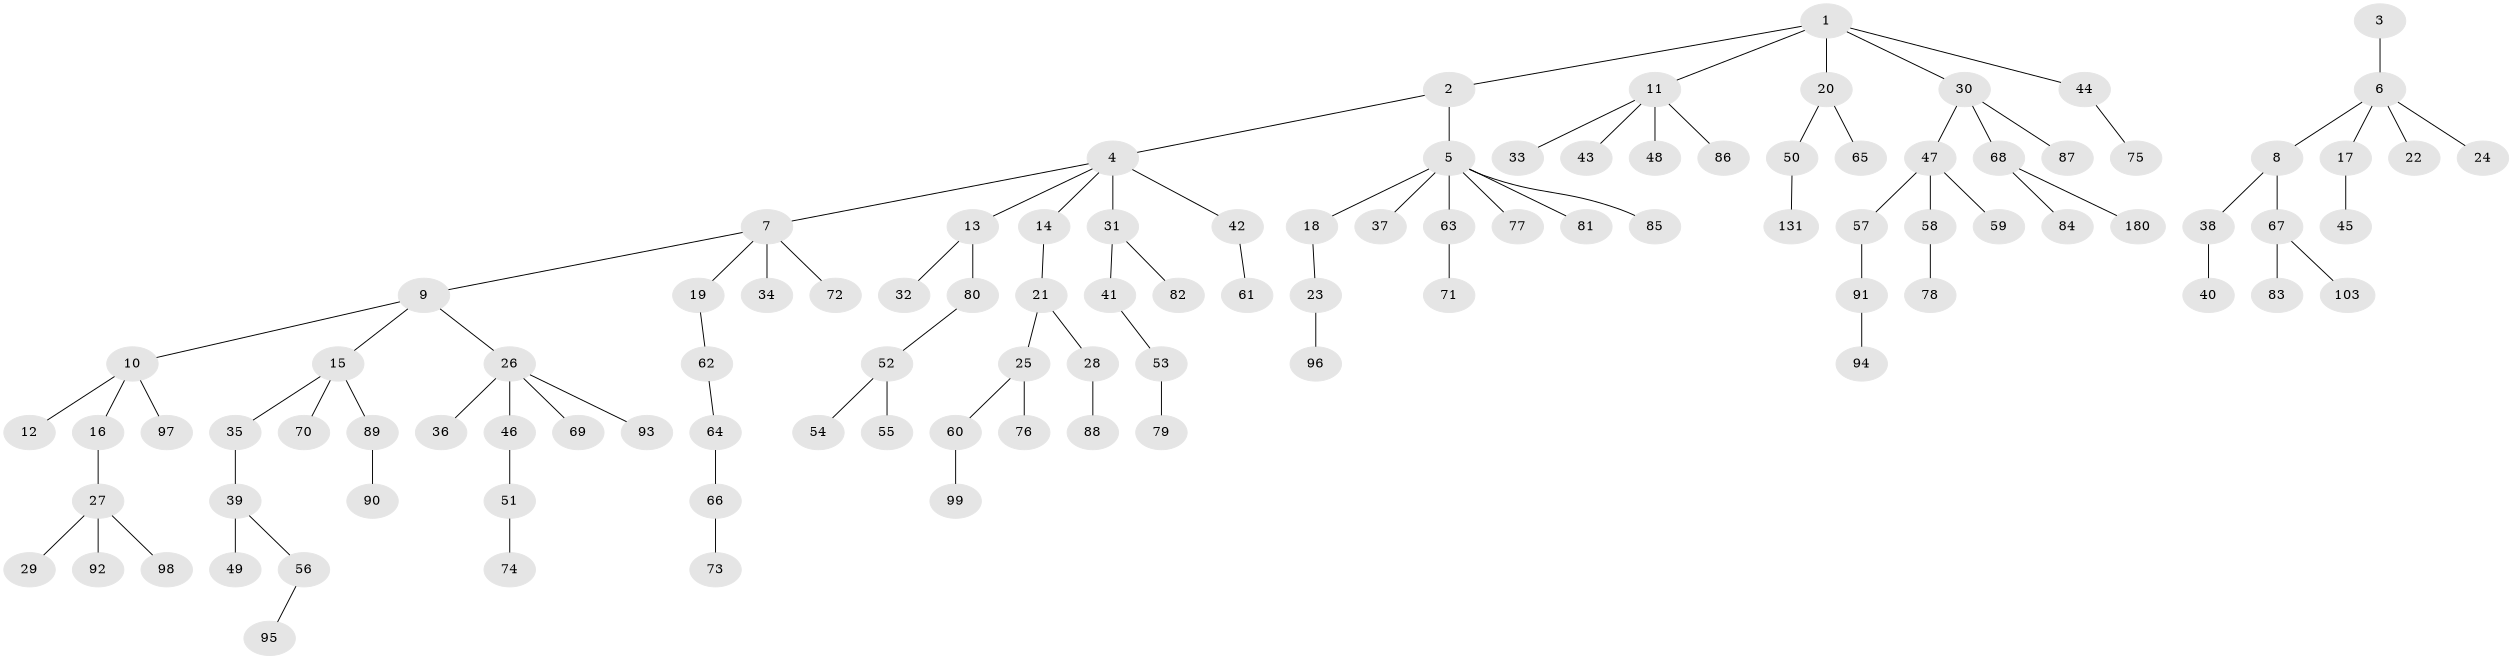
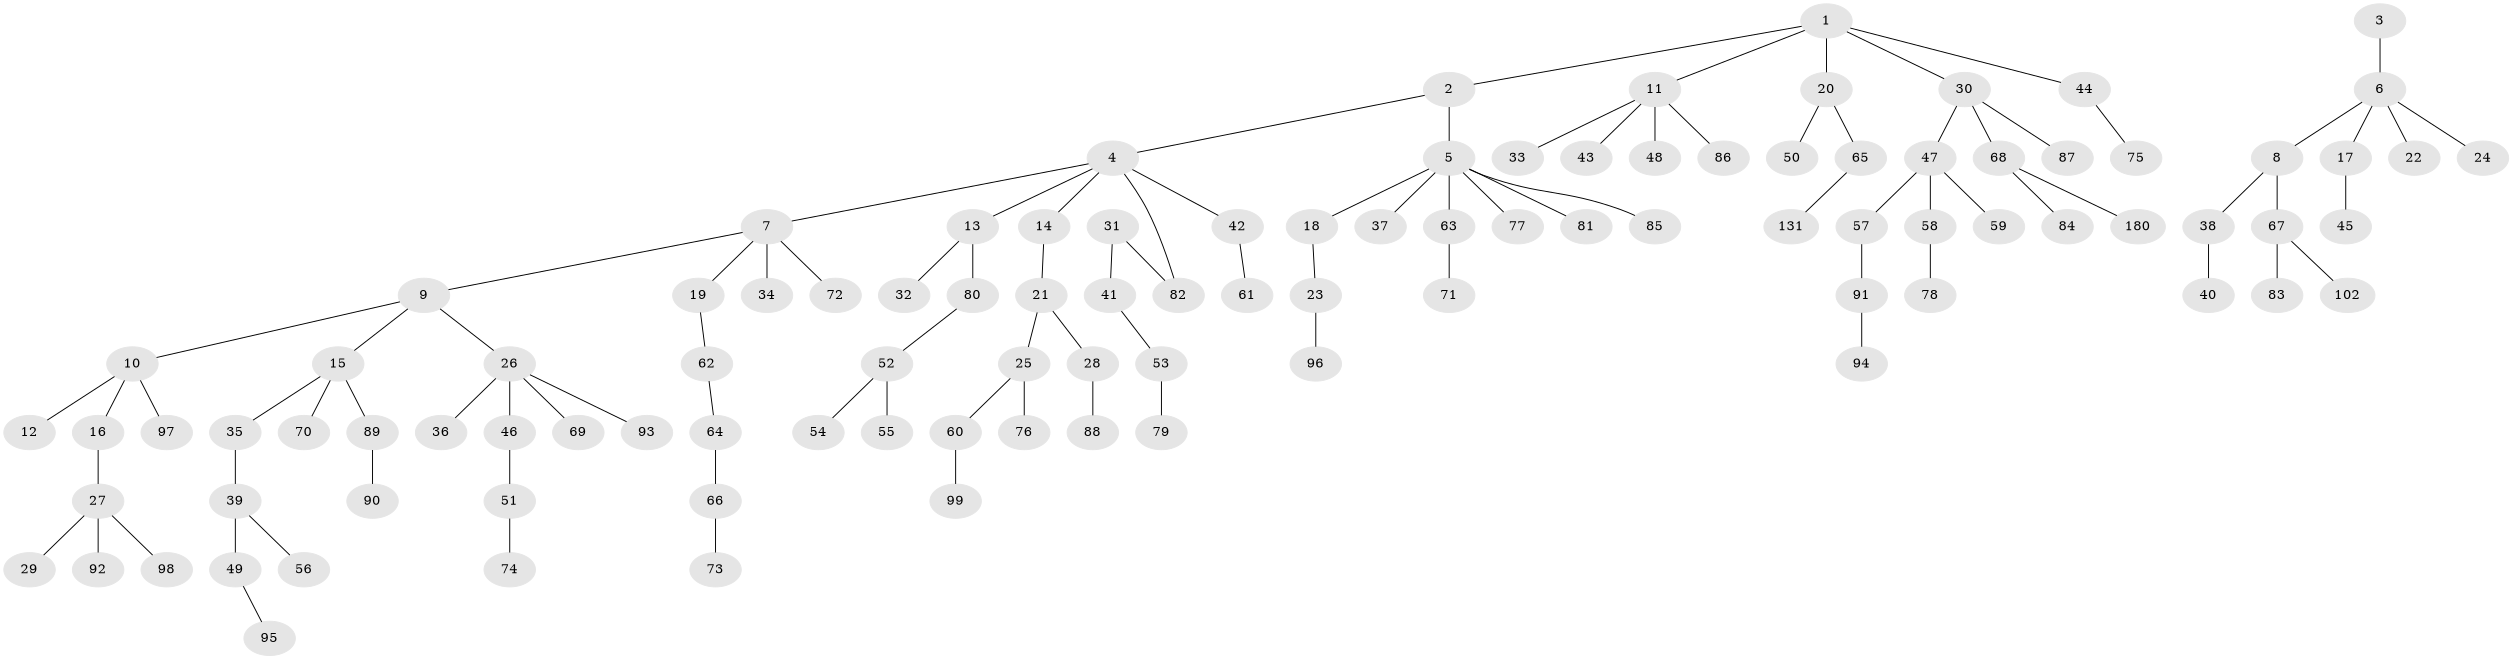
edge "4" -- "31": now "4" -- "82"
edge "50" -- "131": now "65" -- "131"
node "103": label "103" -> "102"
edge "56" -- "95": now "49" -- "95"
